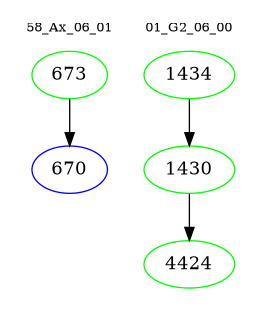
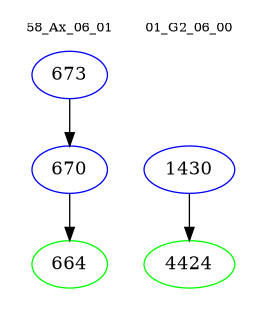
node "673": color green -> blue
node "1434": removed
node "1430": color green -> blue
node "664": added
